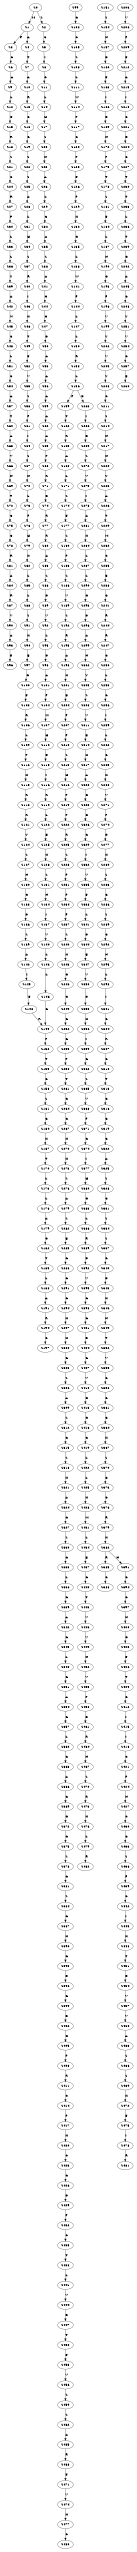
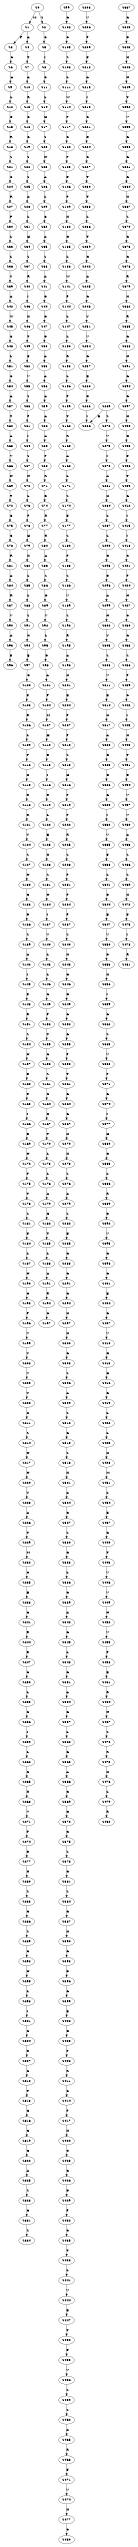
edge "S156" -> "S263": now "S260" -> "S263"
edge "S266" -> "S269": reversed
edge "S148" -> "S149": now "S148" -> "S151"
edge "S334" -> "S337": removed, label "S"
edge "S382" -> "S391": now "S388" -> "S391"
